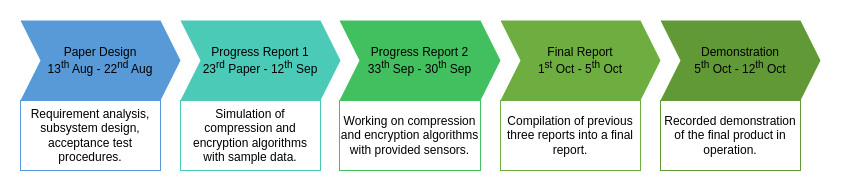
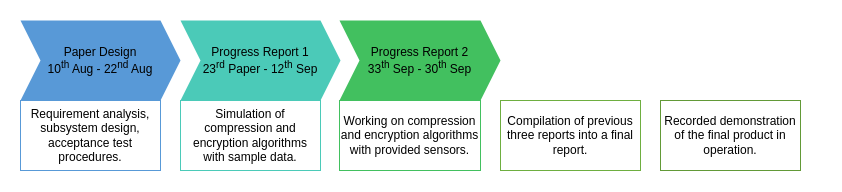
node "Paper Design 13th Aug - 22nd Aug": label "Paper Design 13th Aug - 22nd Aug" -> "Paper Design 10th Aug - 22nd Aug"
node "Final Report 1st Oct - 5th Oct": removed
node "Demonstration 5th Oct - 12th Oct": removed
